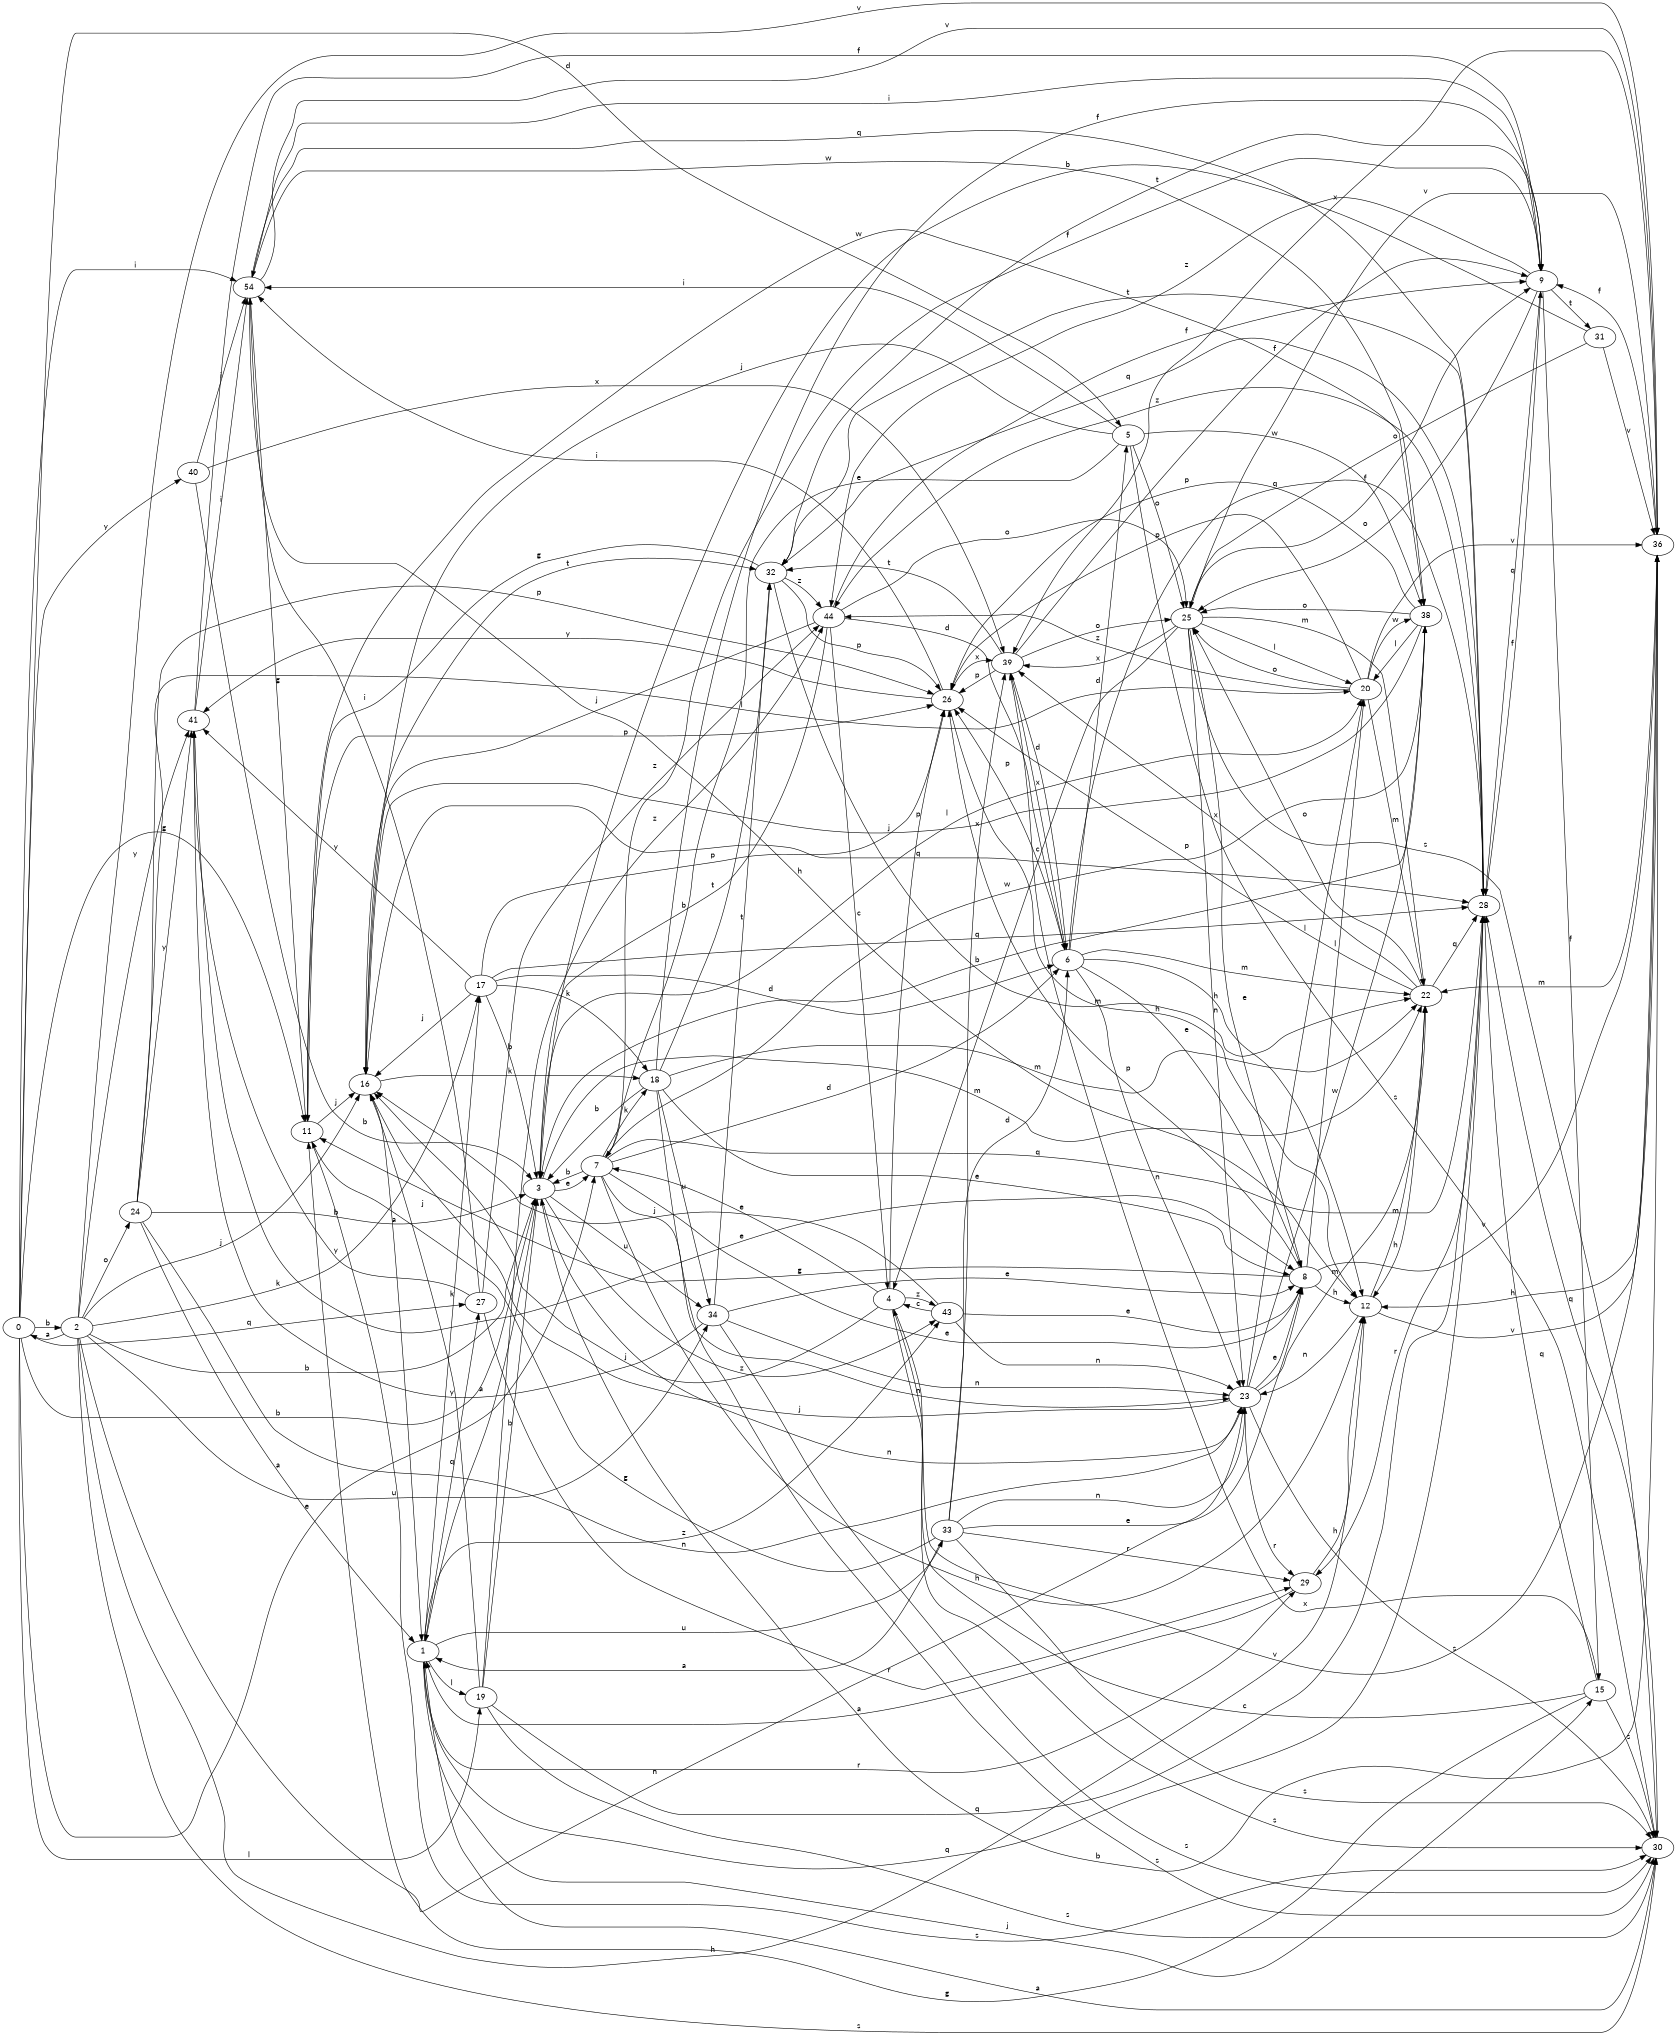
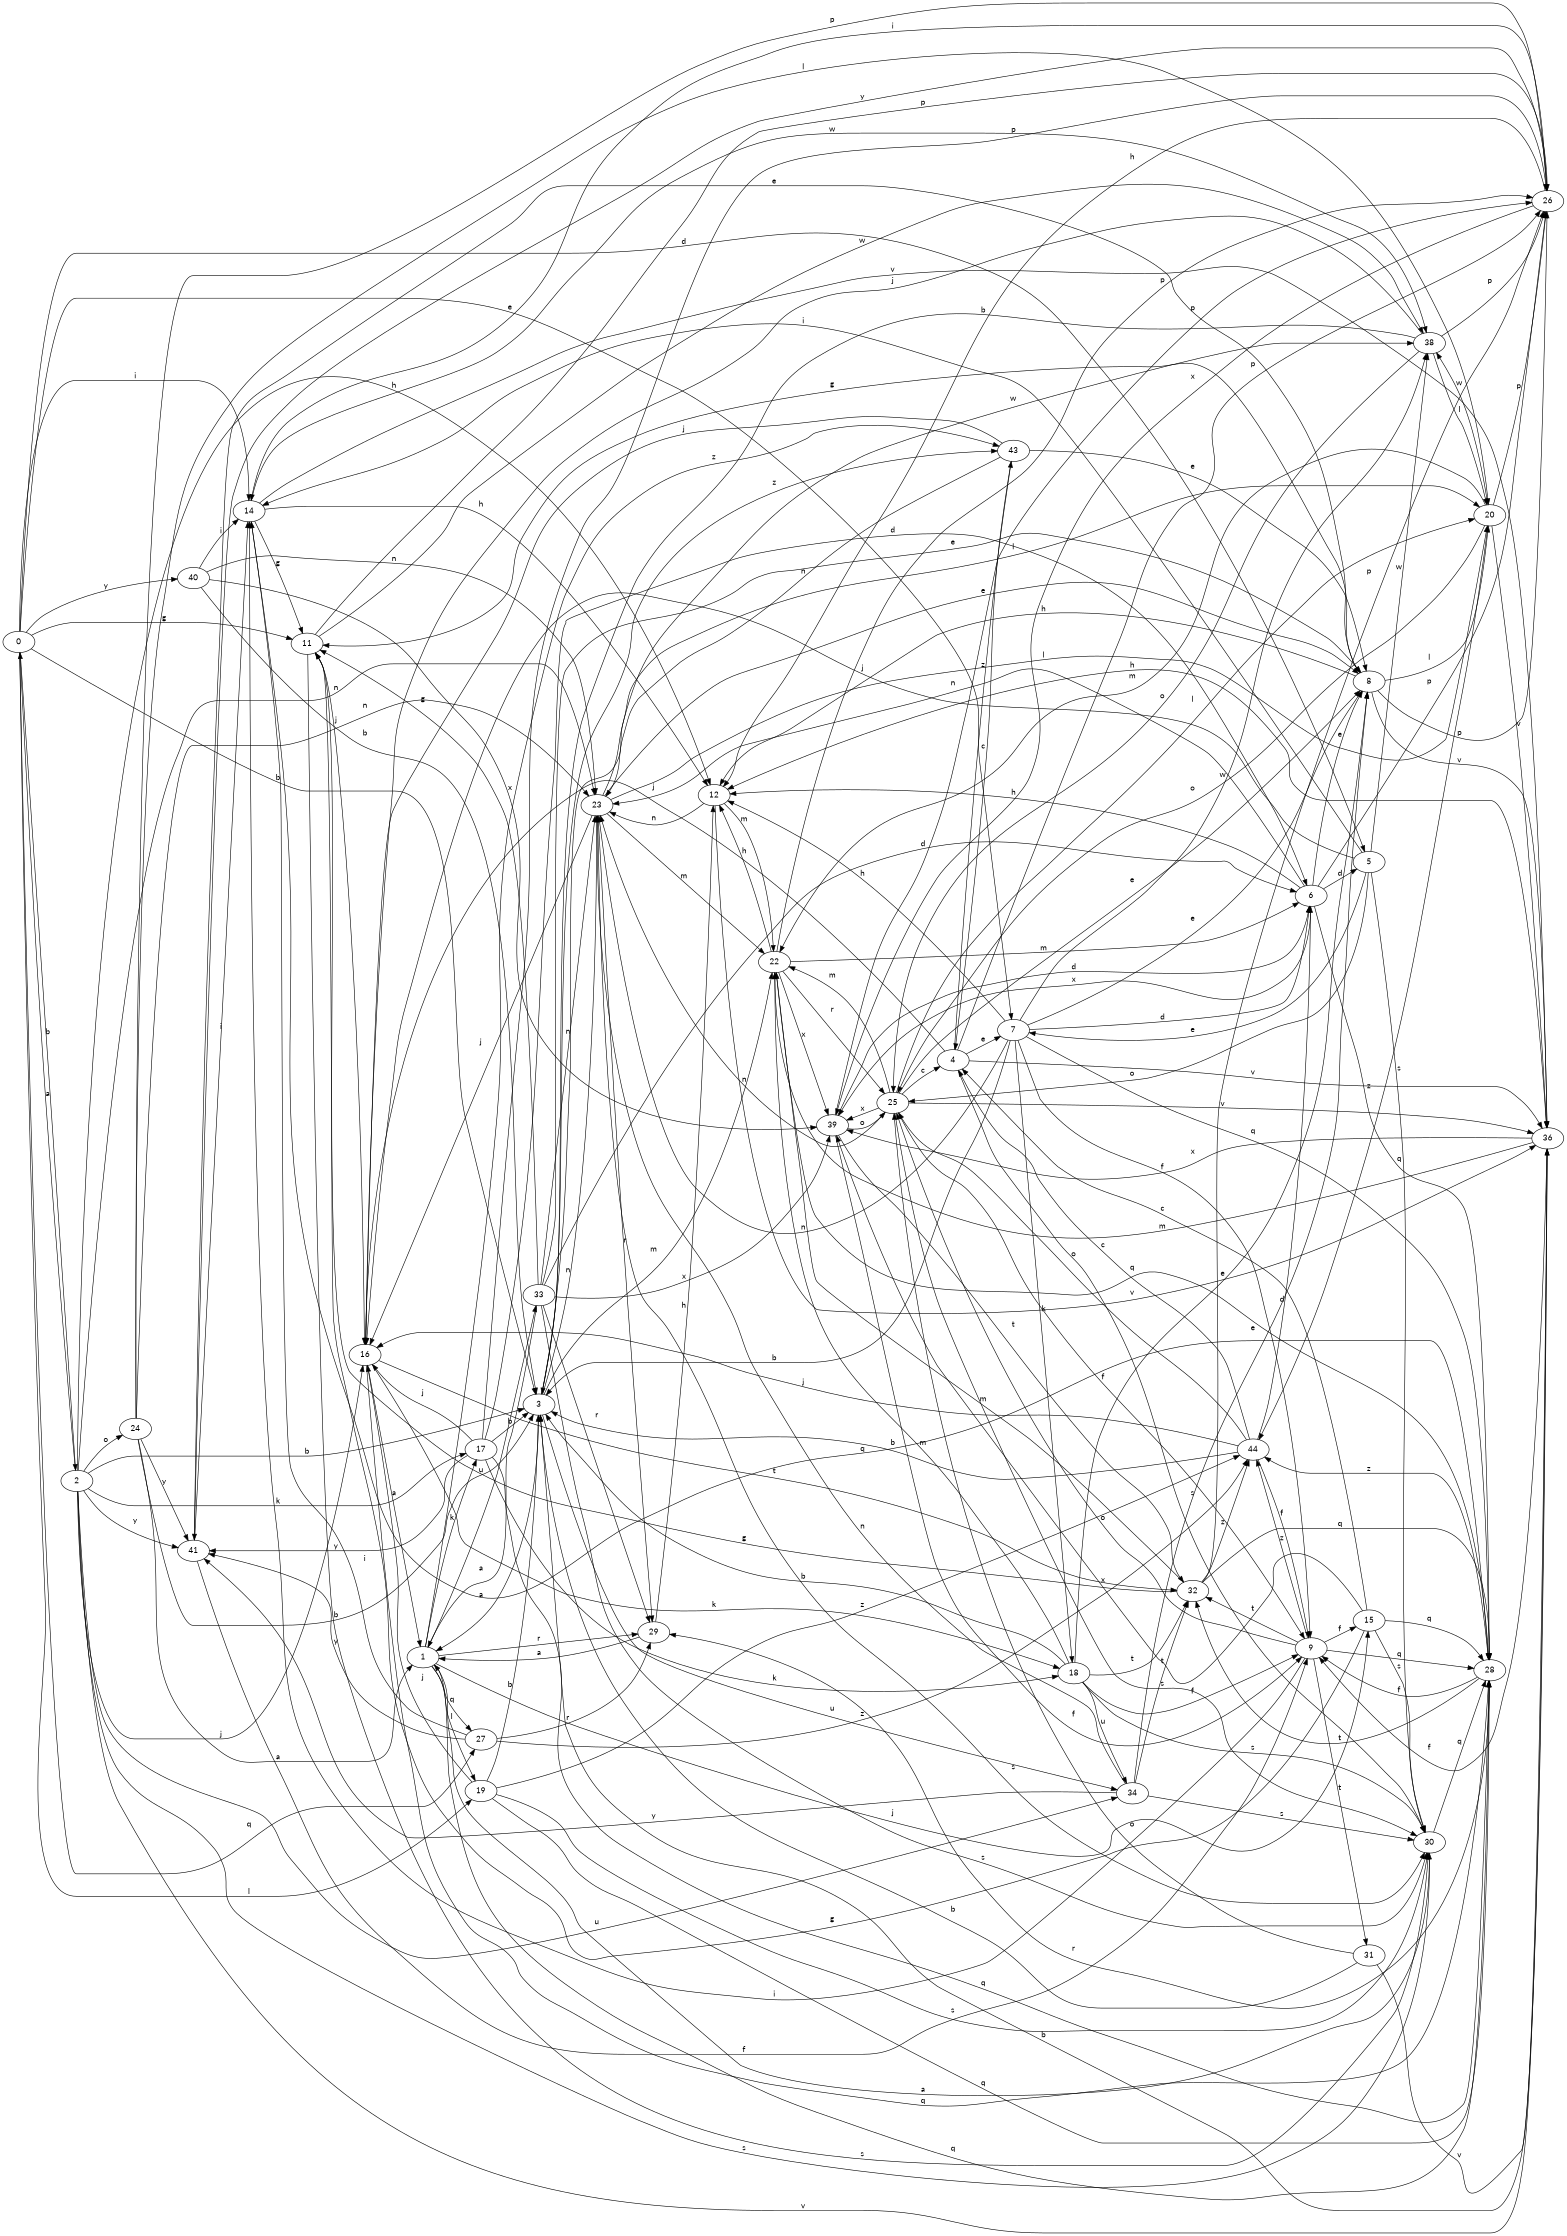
node "54": label "54" -> "14"
edge "40" -> "23": added, label "n"
edge "22" -> "25": label "o" -> "r"
edge "6" -> "22": reversed
edge "3" -> "7": removed, label "e"
